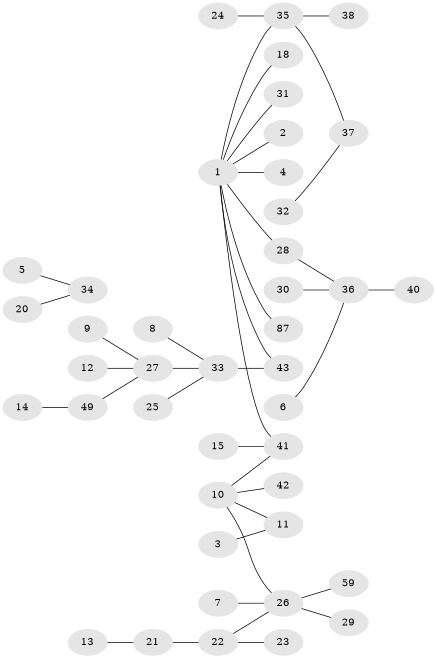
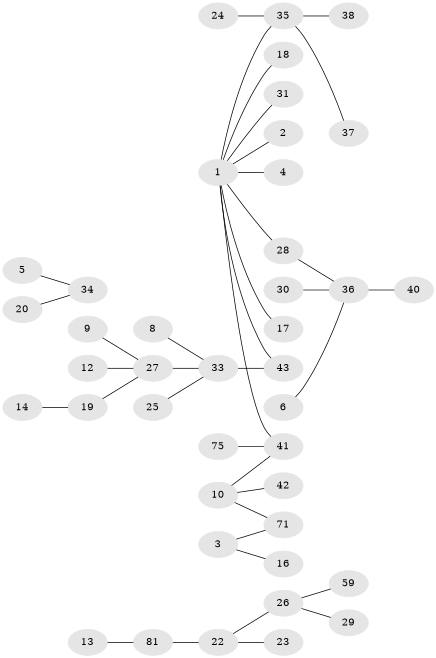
node "32": removed
node "87": label "87" -> "17"
node "49": label "49" -> "19"
node "15": label "15" -> "75"
node "11": label "11" -> "71"
edge "10" -- "26": removed
node "16": added
node "7": removed
node "21": label "21" -> "81"
